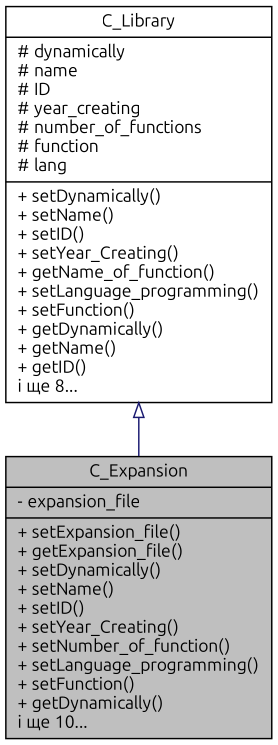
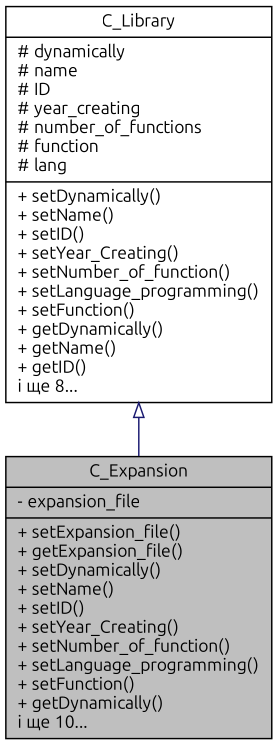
node "C_Library": text "+ getName_of_function()" -> "+ setNumber_of_function()"
